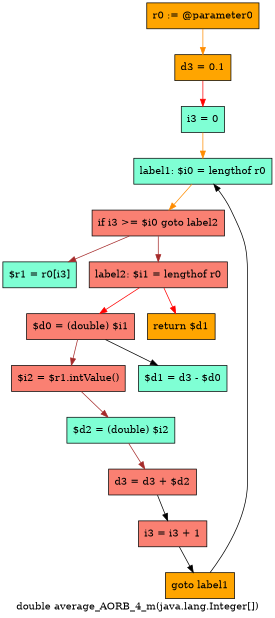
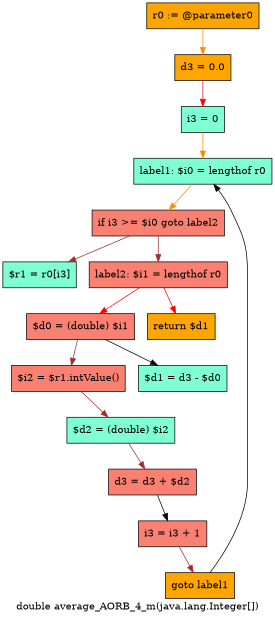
node "d3 = 0.1": label "d3 = 0.1" -> "d3 = 0.0"
edge "i3 = i3 + 1" -> "goto label1": color black -> brown
